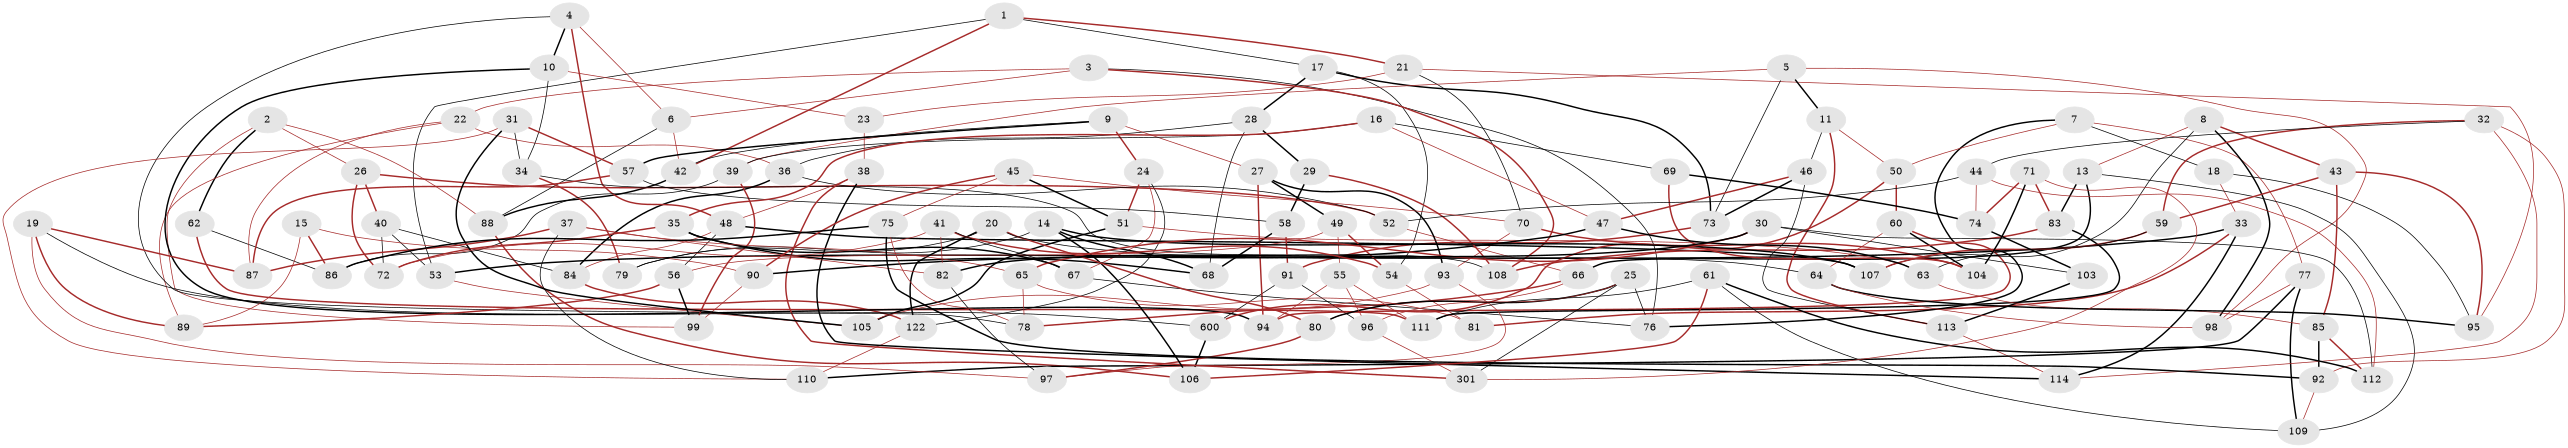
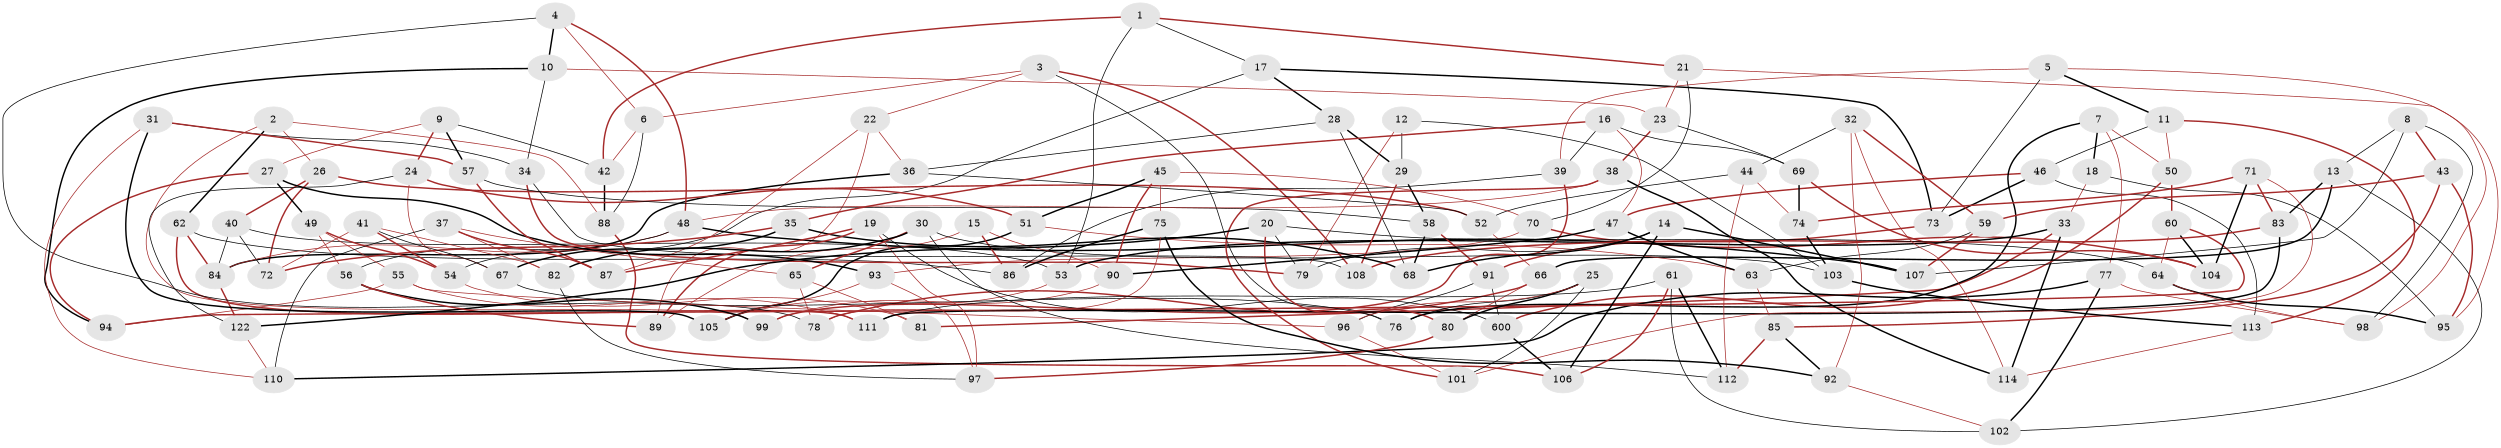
node "12": added
edge "23" -- "69": added
edge "23" -- "38": style solid -> bold
edge "8" -- "13": color brown -> black
edge "7" -- "18": style solid -> bold
edge "8" -- "98": style bold -> solid
edge "62" -- "84": added
node "301": label "301" -> "101"
node "109": label "109" -> "102"
